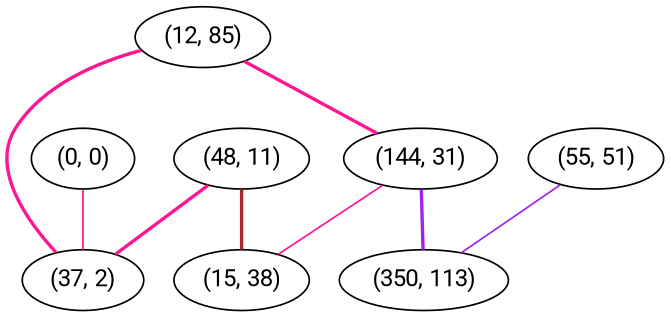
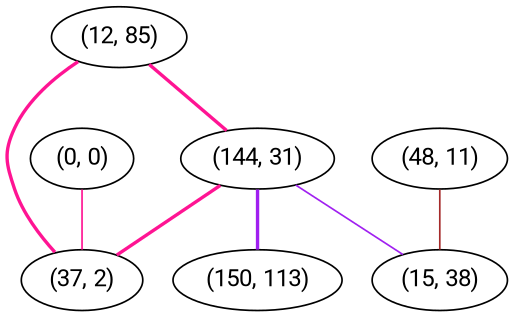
node "(55, 51)": removed
edge "(48, 11)" -- "(37, 2)": now "(144, 31)" -- "(37, 2)"
edge "(48, 11)" -- "(15, 38)": style bold -> solid
edge "(144, 31)" -- "(15, 38)": color deeppink -> purple
node "(350, 113)": label "(350, 113)" -> "(150, 113)"
